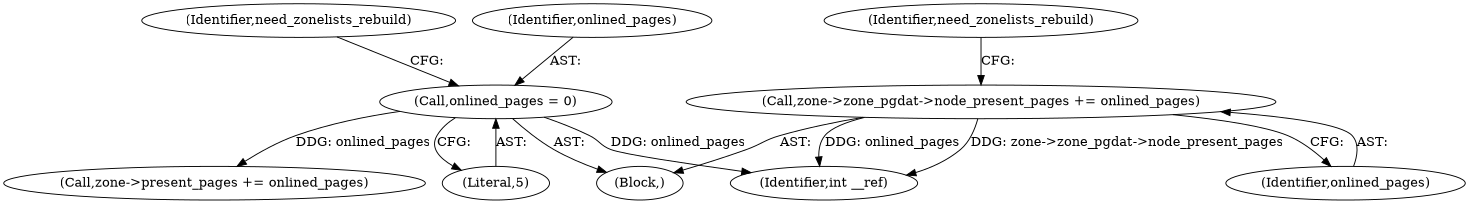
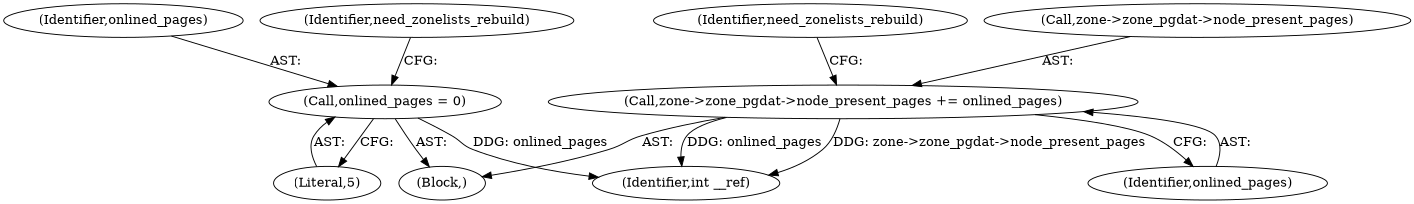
node "(Call,zone->zone_pgdat->node_present_pages)": added
node "(Call,zone->present_pages += onlined_pages)": removed
